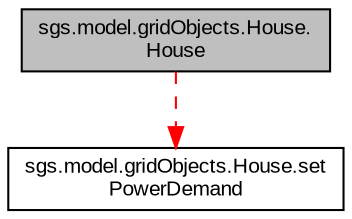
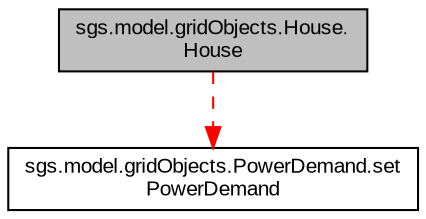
node "sgs.model.gridObjects.House.set PowerDemand": label "sgs.model.gridObjects.House.set PowerDemand" -> "sgs.model.gridObjects.PowerDemand.set PowerDemand"
